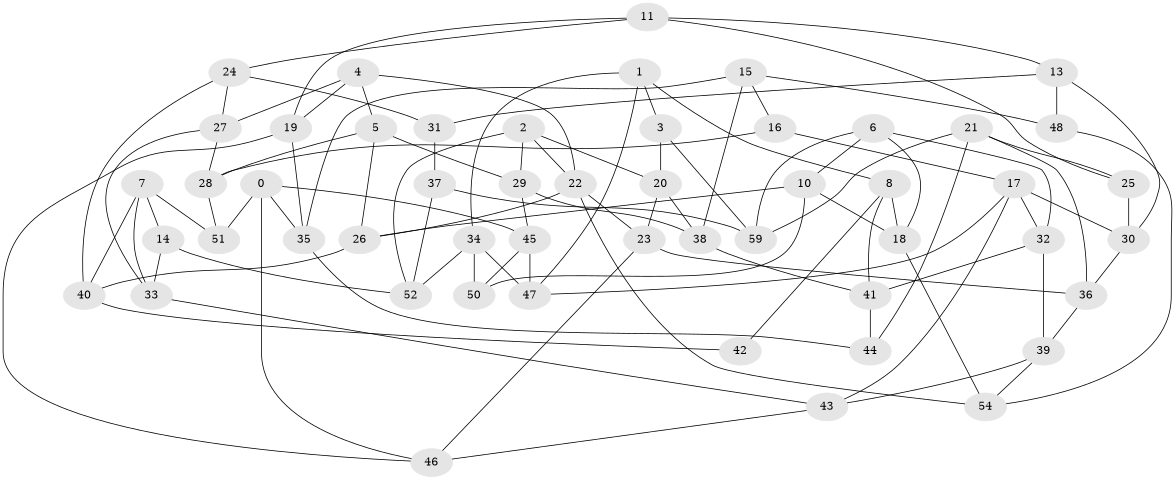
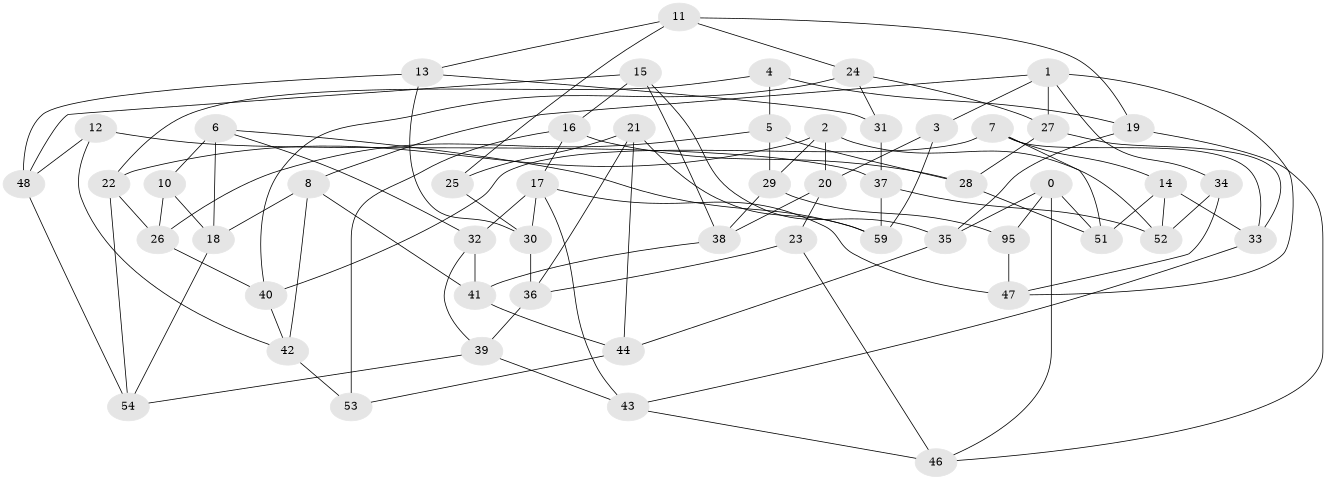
edge "4" -- "27": now "1" -- "27"
node "12": added
edge "14" -- "51": added
edge "22" -- "23": removed
node "45": label "45" -> "95"
node "50": removed
node "53": added
